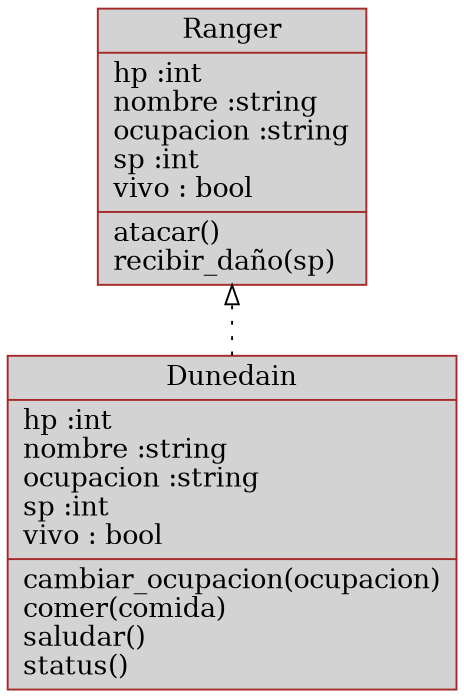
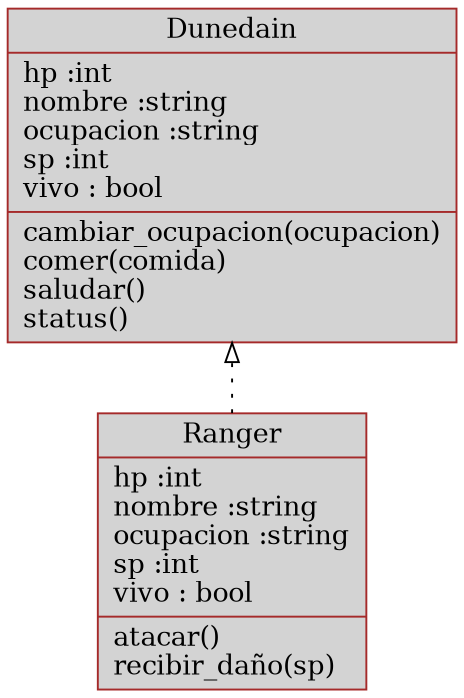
edge "Dunedain" -> "Ranger": reversed
